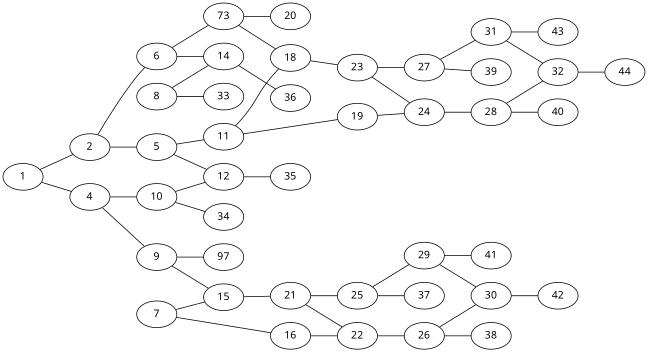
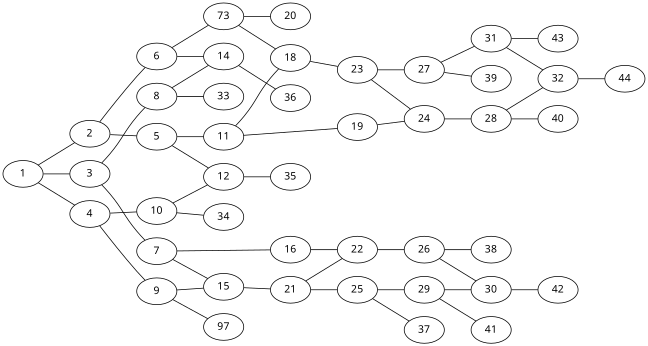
node "3": added
